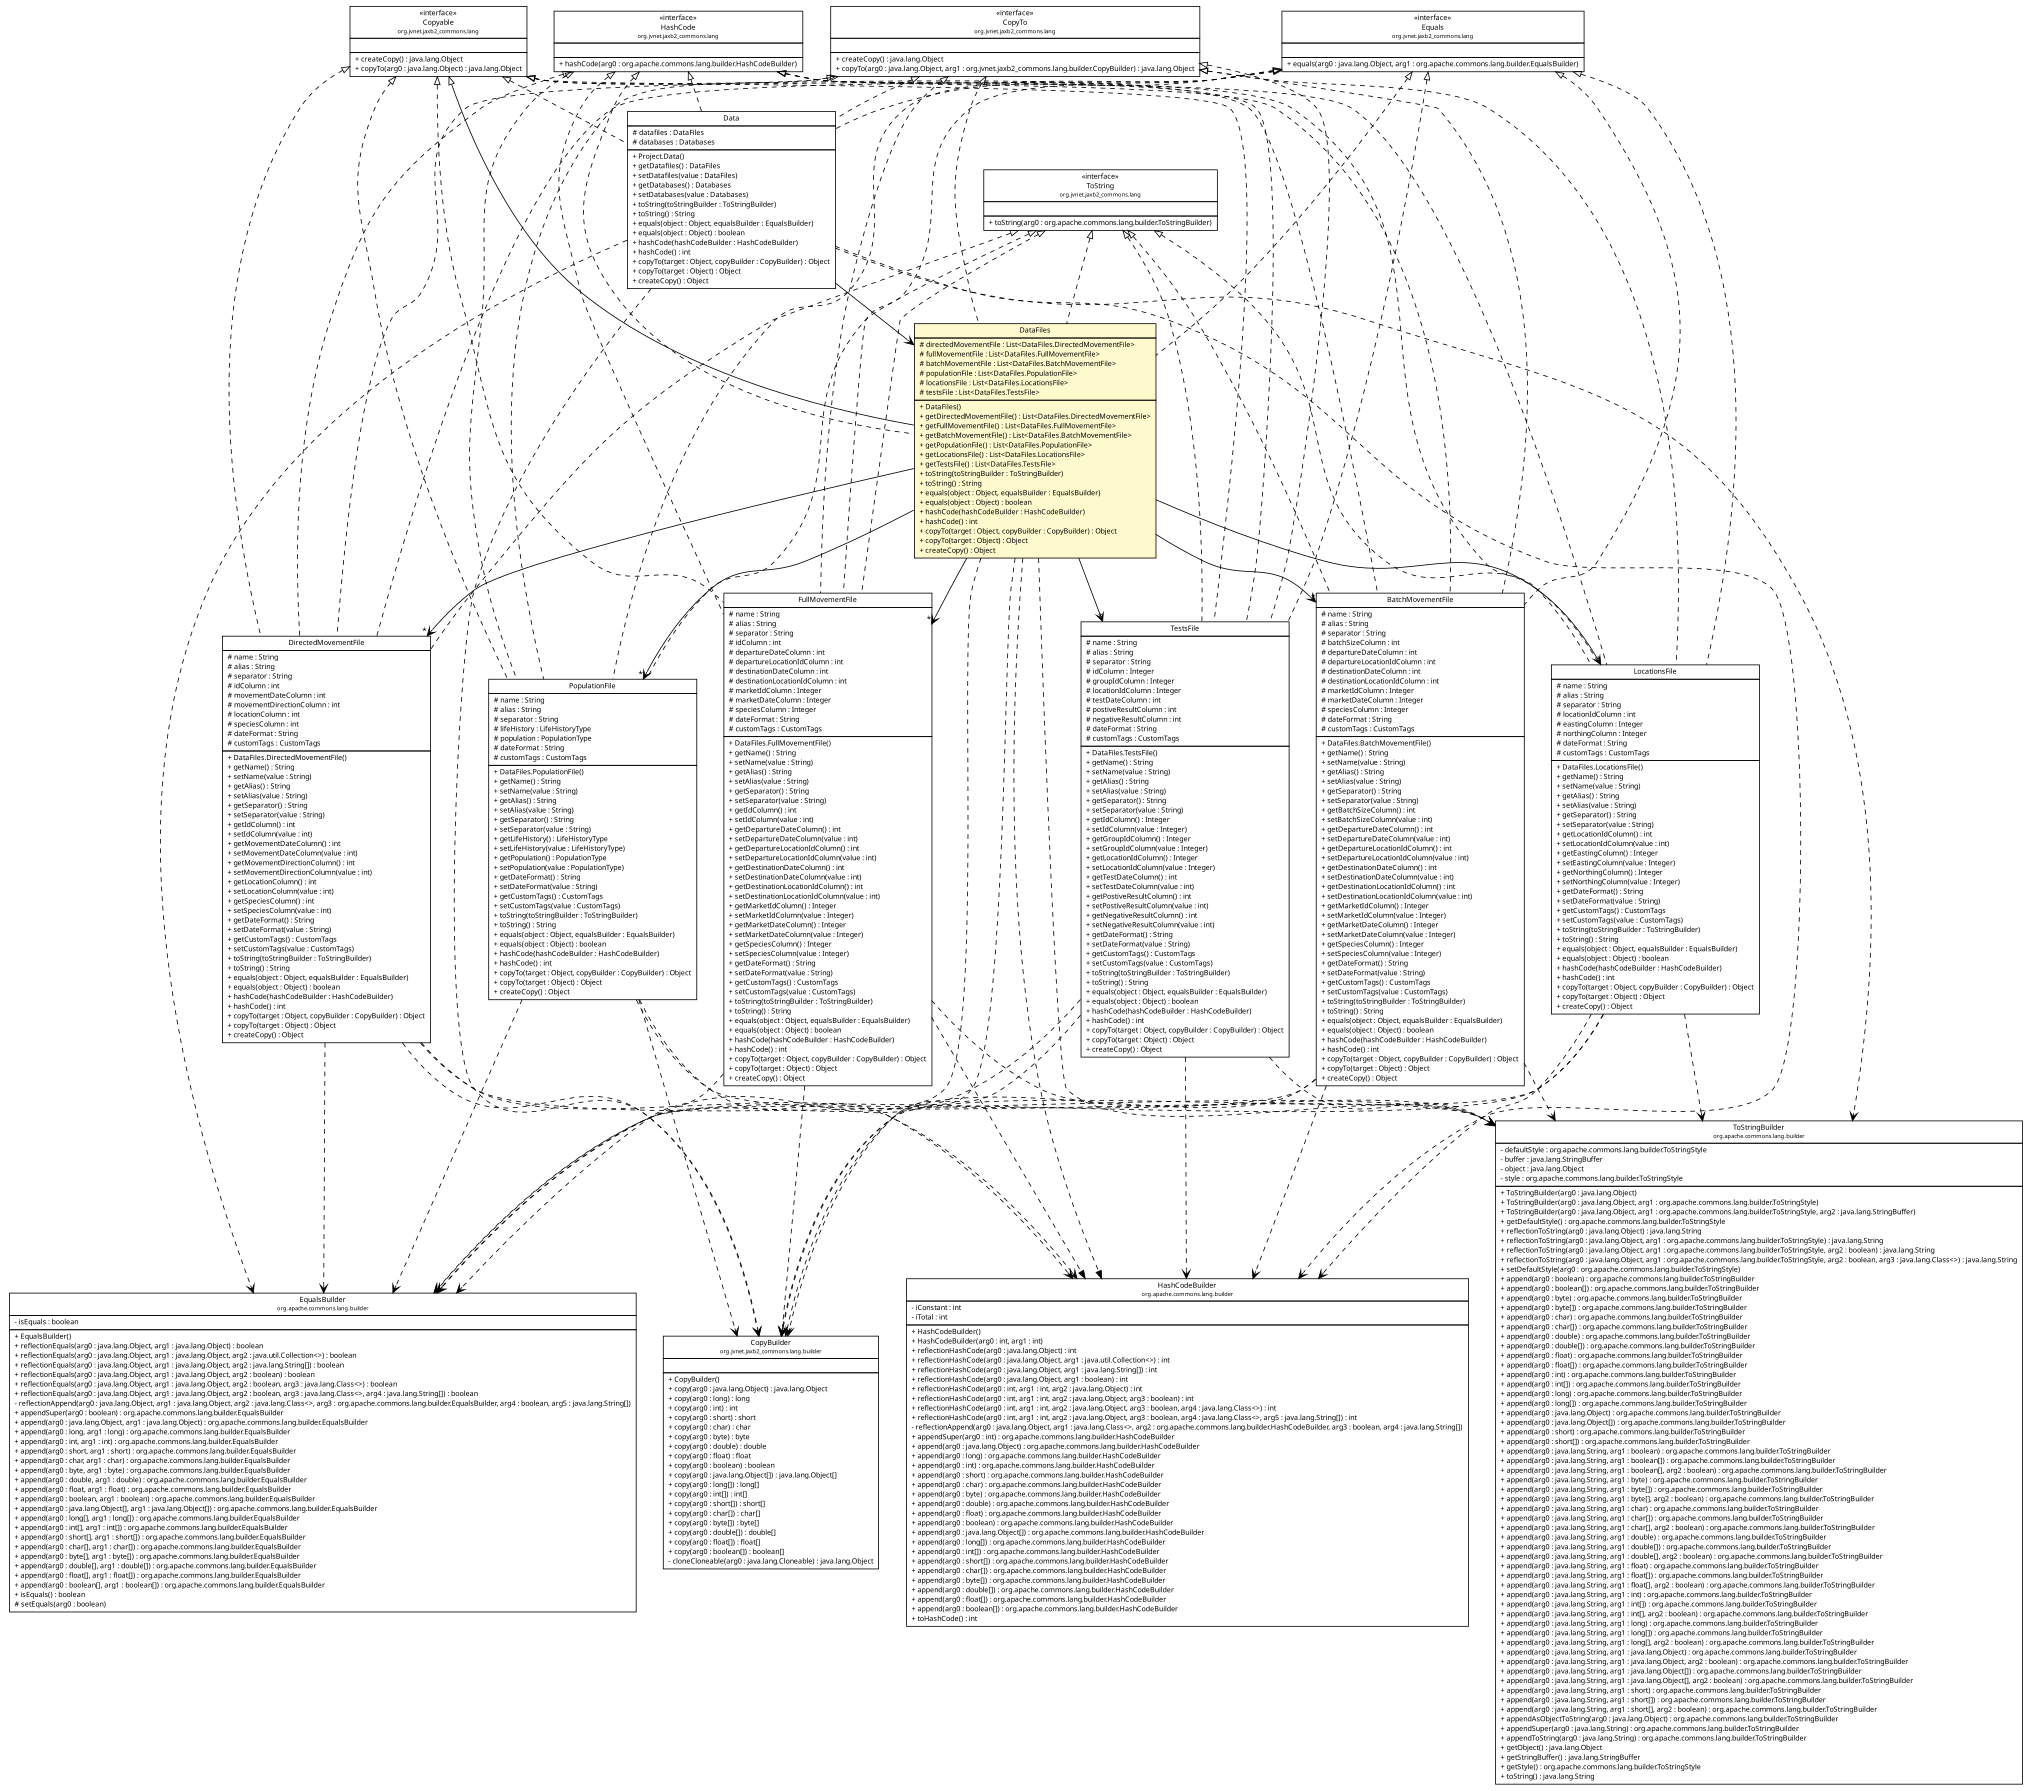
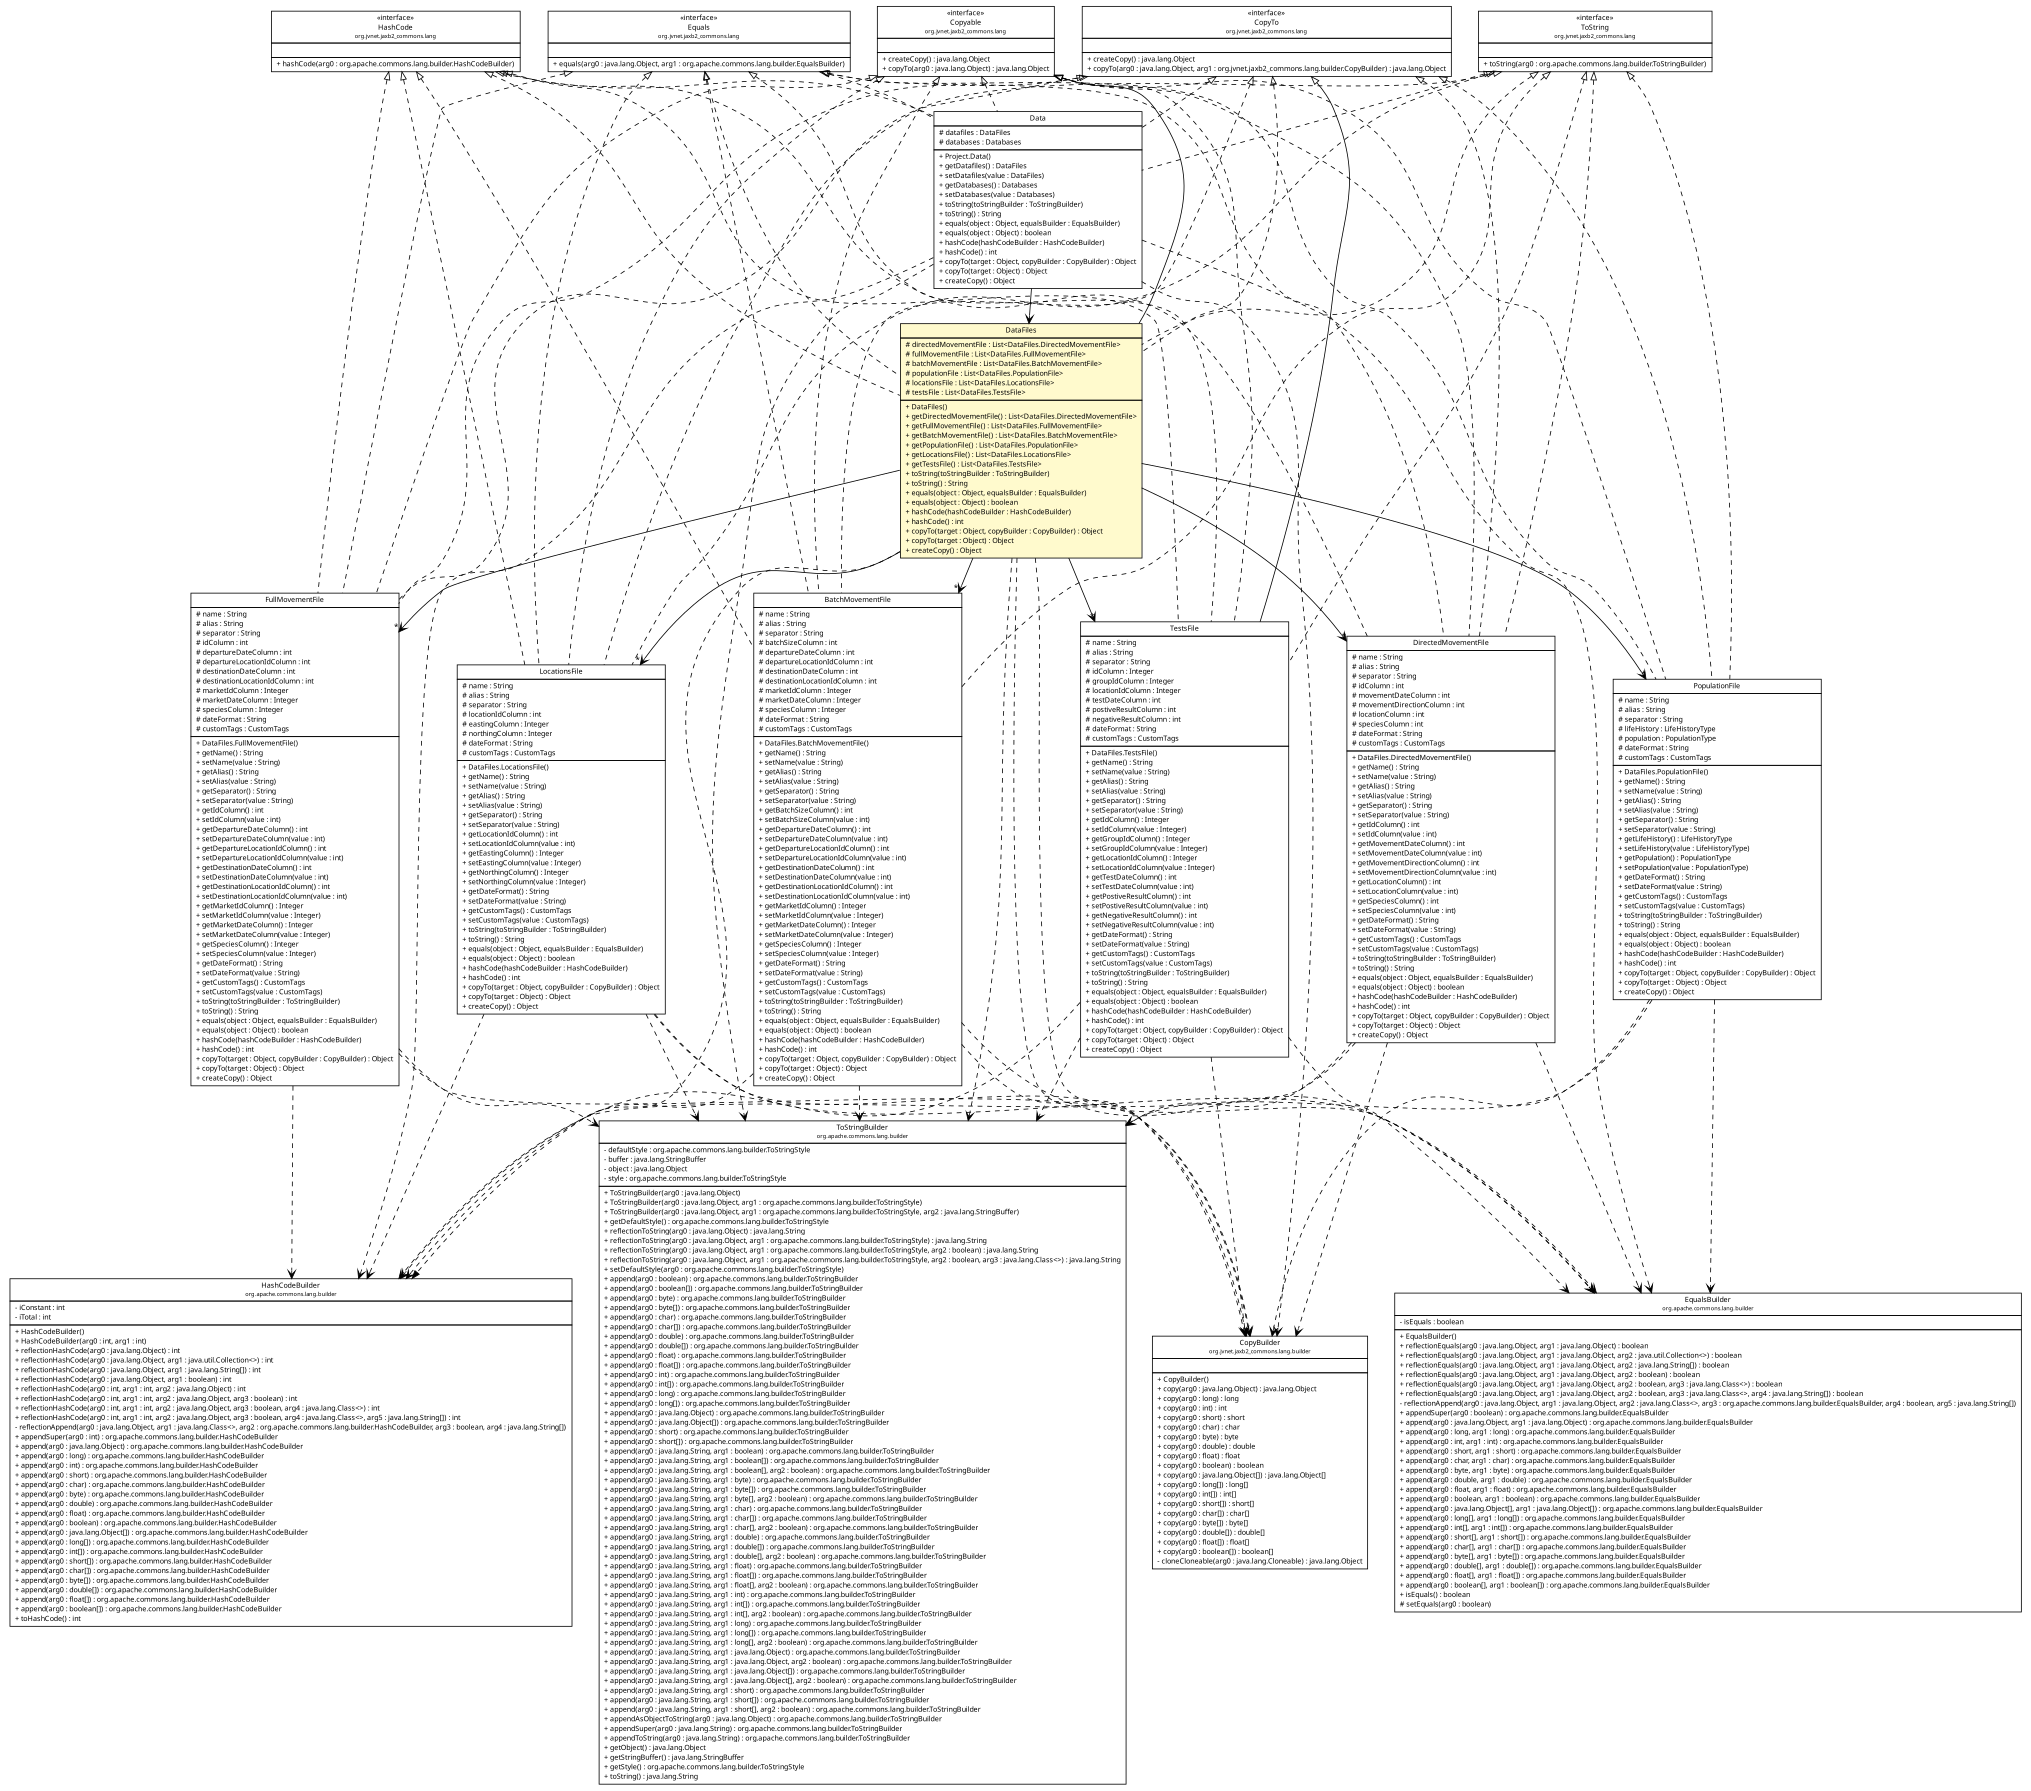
edge "Data" -> "ToString": added
edge "TestsFile" -> "CopyTo": style dashed -> solid
edge "PopulationFile" -> "HashCode": removed
edge "PopulationFile" -> "HashCodeBuilder": removed
edge "FullMovementFile" -> "HashCodeBuilder": arrowhead normal -> open
edge "FullMovementFile" -> "EqualsBuilder": removed
